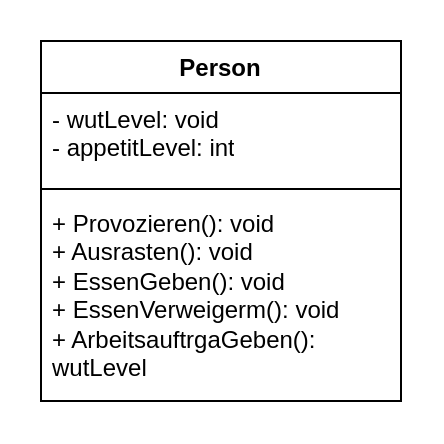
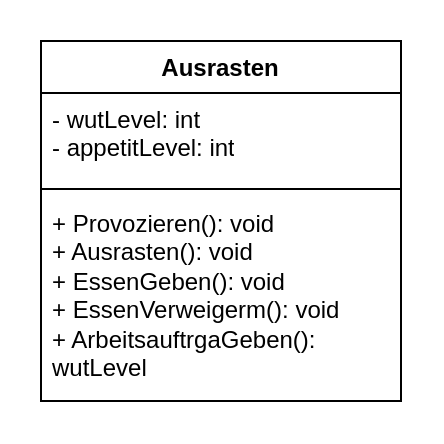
node "Person": label "Person" -> "Ausrasten"
node "- wutLevel: void - appetitLevel: int": label "- wutLevel: void - appetitLevel: int" -> "- wutLevel: int - appetitLevel: int"
